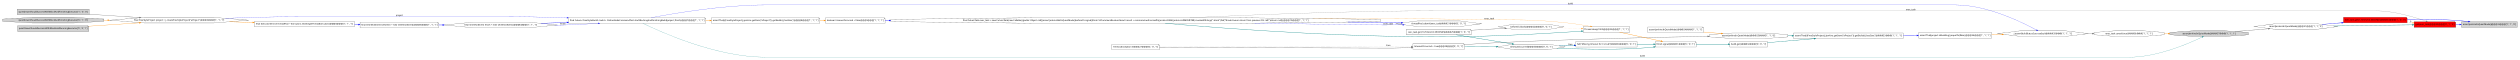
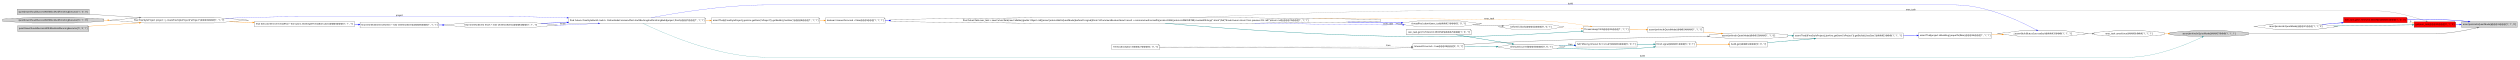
edge "exec_task.get(10,TimeUnit.SECONDS)@@@25@@@['1', '0', '1']" -> "beforeCli.block()@@@22@@@['0', '0', '1']": now "threadPool.submit(exec_task)@@@21@@@['0', '0', '1']" -> "beforeCli.block()@@@22@@@['0', '0', '1']"
edge "assertJenkinsInQuietMode()@@@37@@@['1', '1', '1']" -> "assertJenkinsInQuietMode()@@@31@@@['1', '1', '0']": now "assertJenkinsInQuietMode()@@@37@@@['1', '1', '1']" -> "assertJenkinsInQuietMode()@@@33@@@['1', '1', '0']"
edge "Thread.sleep(1000)@@@23@@@['1', '1', '1']" -> "finish.signal()@@@31@@@['0', '0', '1']": now "Thread.sleep(1000)@@@23@@@['1', '1', '1']" -> "assertJenkinsInQuietMode()@@@24@@@['1', '1', '1']"
edge "finish.signal()@@@31@@@['0', '0', '1']" -> "build.get()@@@32@@@['0', '0', '1']": color teal -> darkorange
